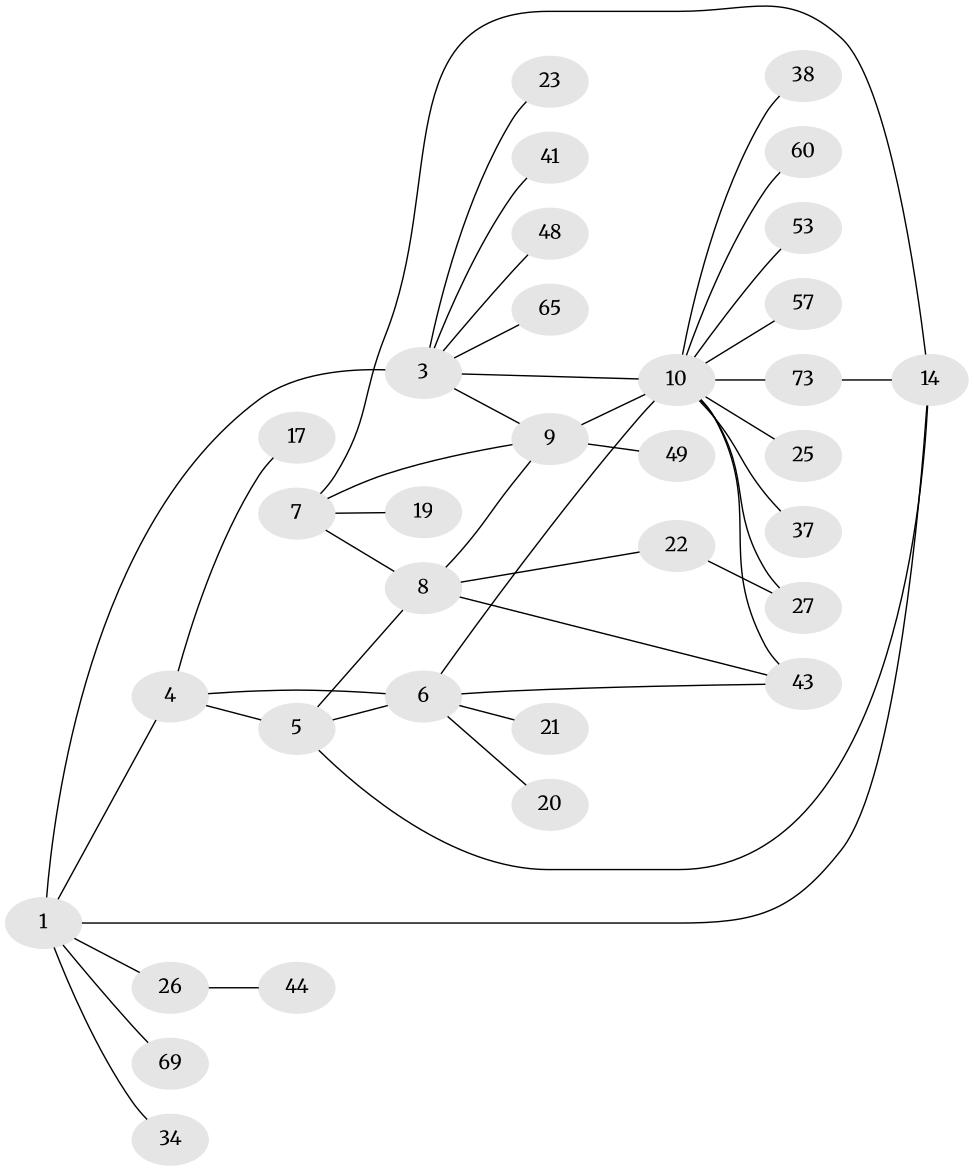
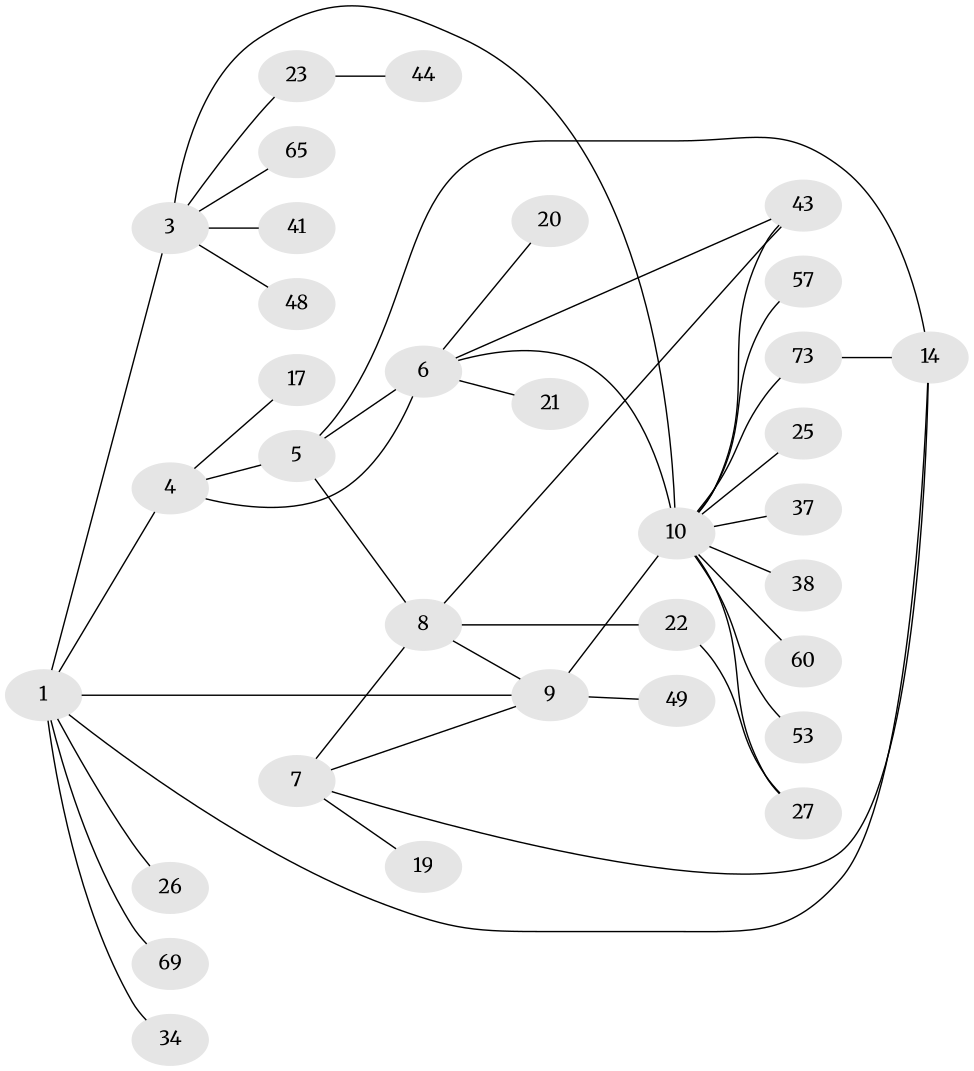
edge "3" -- "9": now "1" -- "9"
edge "26" -- "44": now "23" -- "44"
